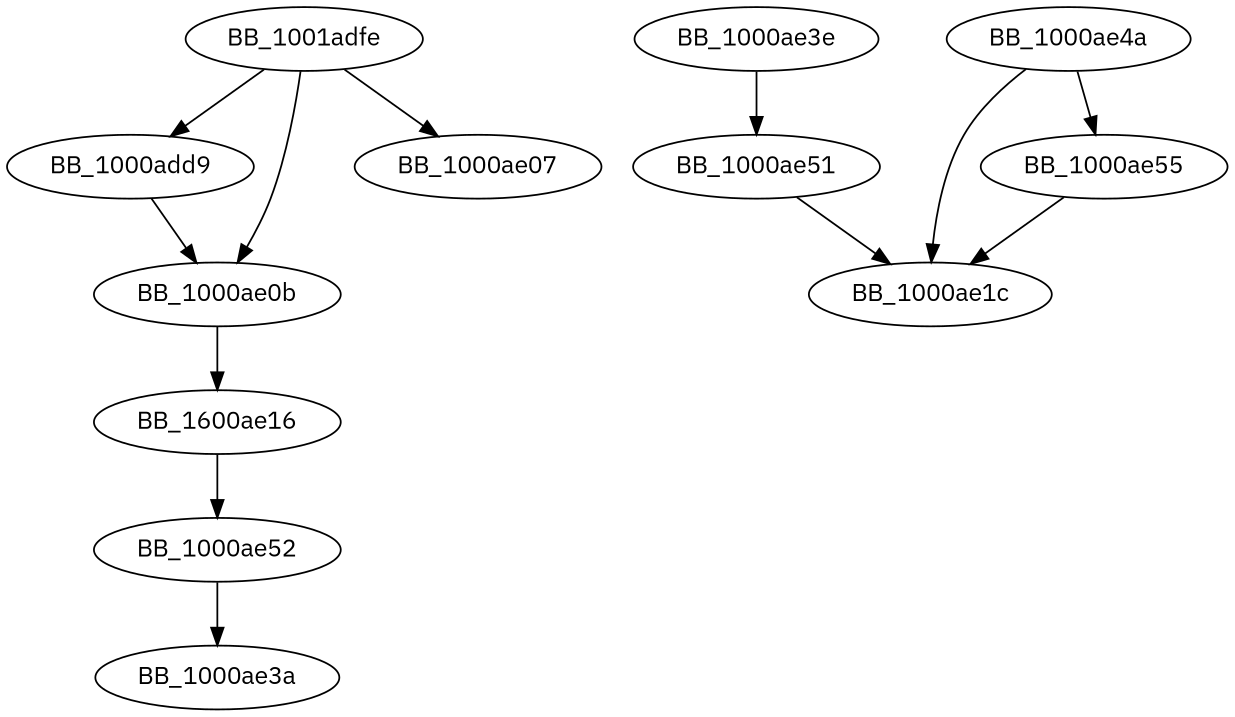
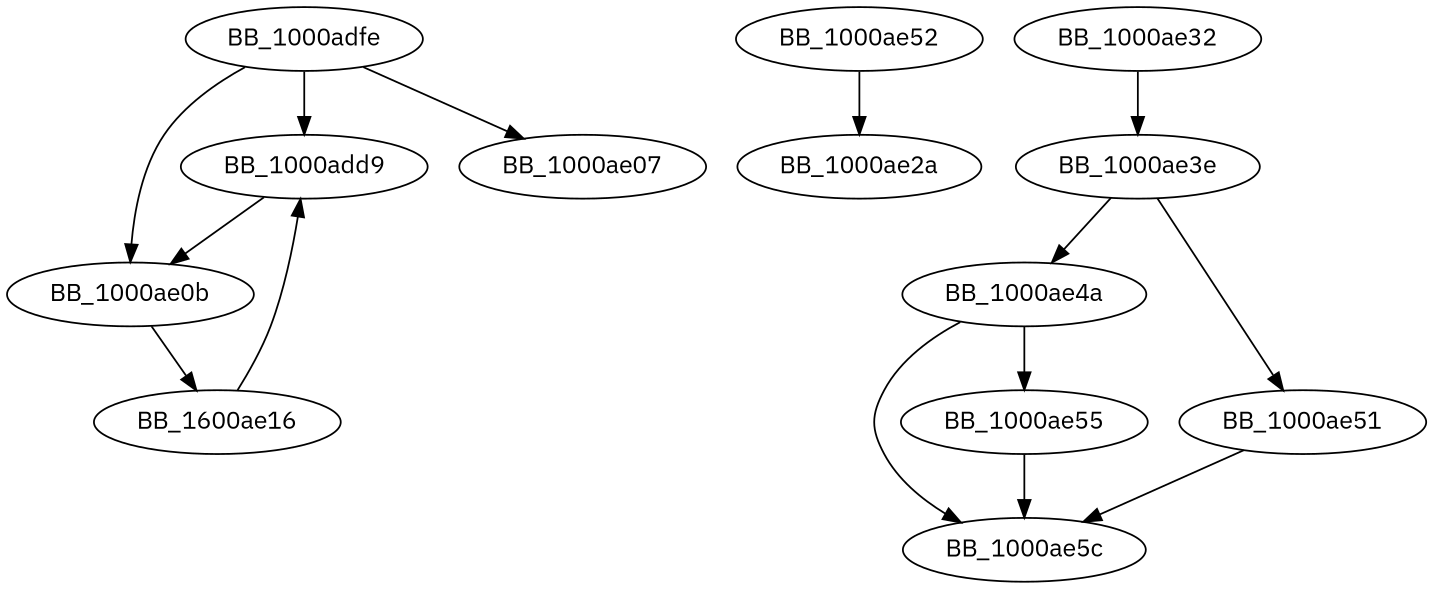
node "BB_1001adfe": label "BB_1001adfe" -> "BB_1000adfe"
node "BB_1000ae32": added
edge "BB_1000ae3e" -> "BB_1000ae4a": added
node "BB_1000ae1c": label "BB_1000ae1c" -> "BB_1000ae5c"
edge "BB_1600ae16" -> "BB_1000ae52": now "BB_1600ae16" -> "BB_1000add9"
node "BB_1000ae3a": label "BB_1000ae3a" -> "BB_1000ae2a"
